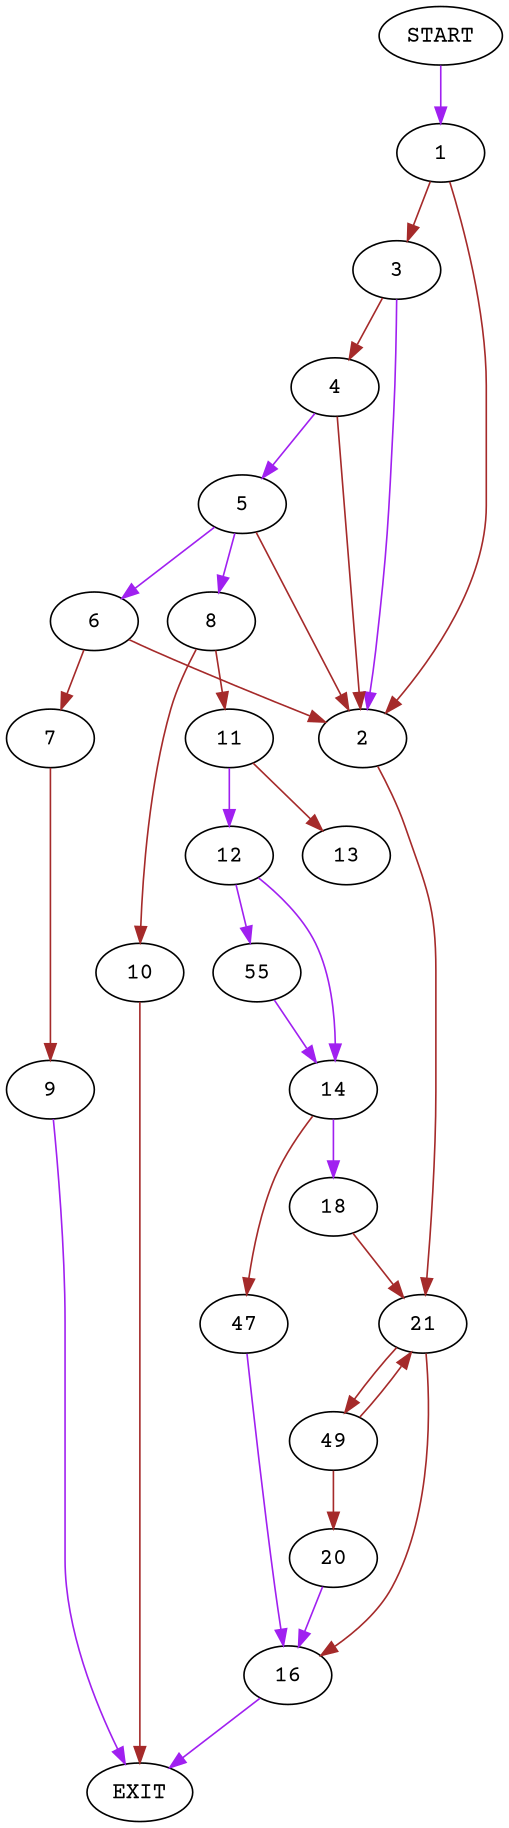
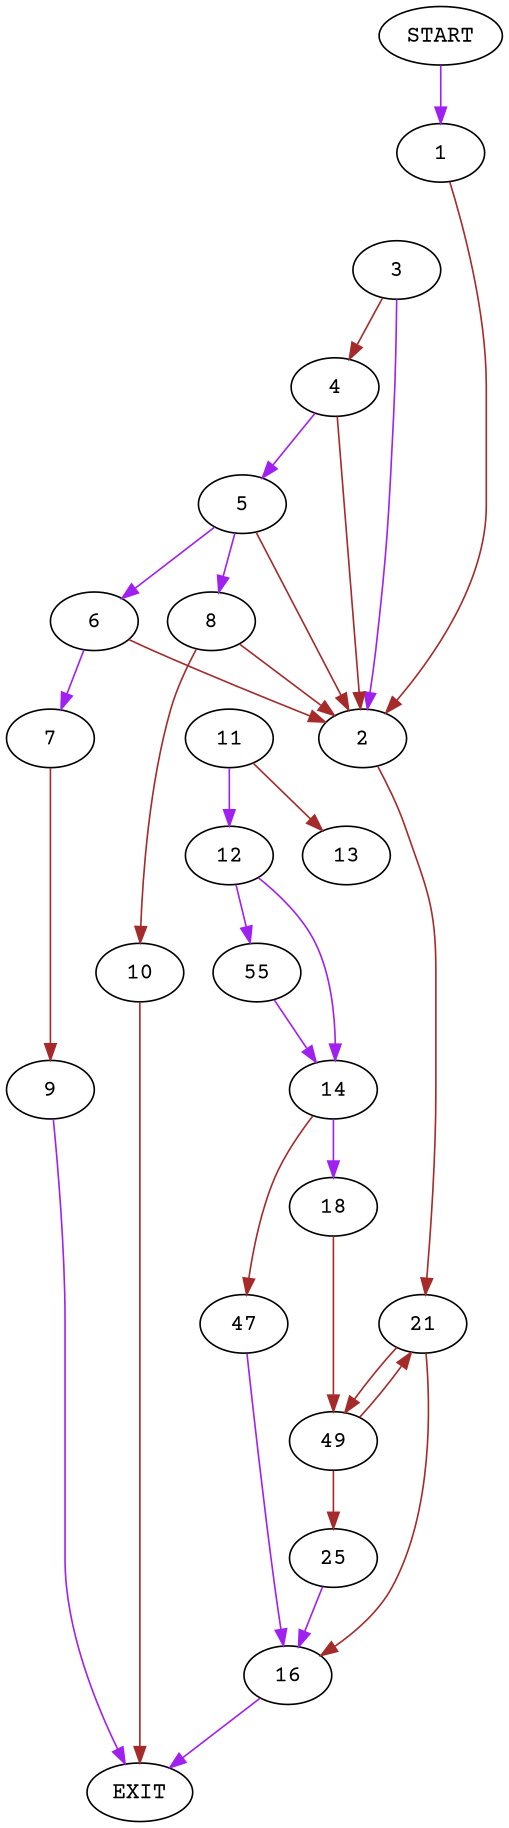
edge "1" -> "3": removed
edge "8" -> "11": now "8" -> "2"
edge "6" -> "7": color brown -> purple
edge "18" -> "21": now "18" -> "49"
node "20": label "20" -> "25"
